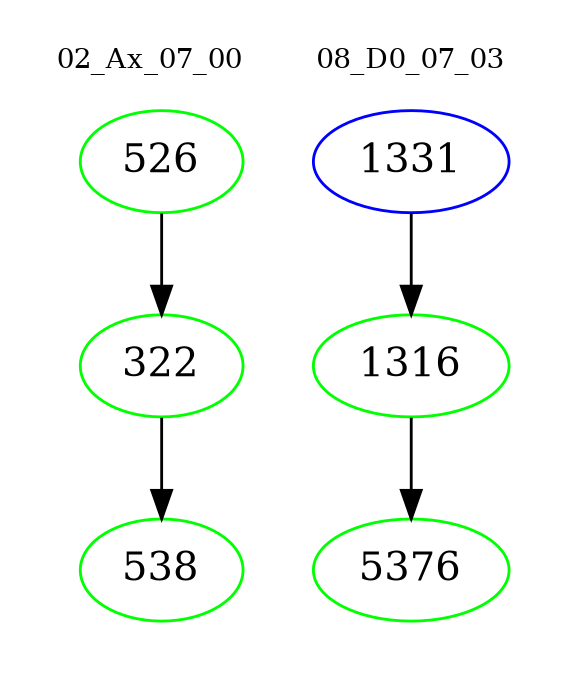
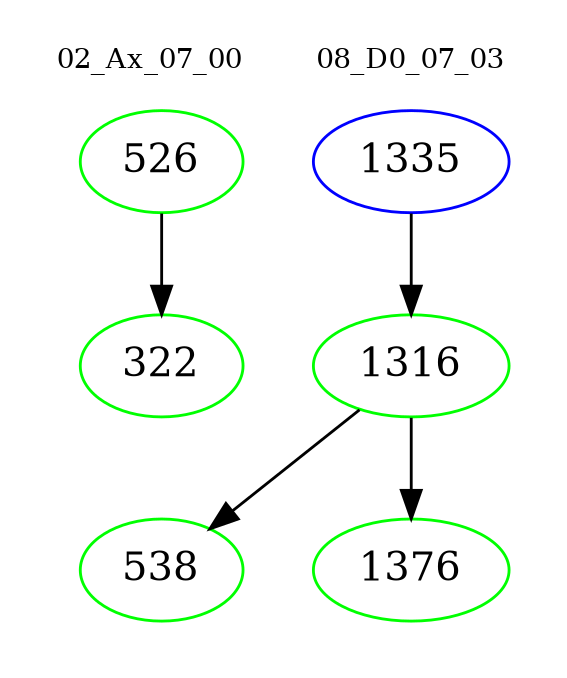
node "1331": label "1331" -> "1335"
edge "322" -> "538": now "1316" -> "538"
node "5376": label "5376" -> "1376"
